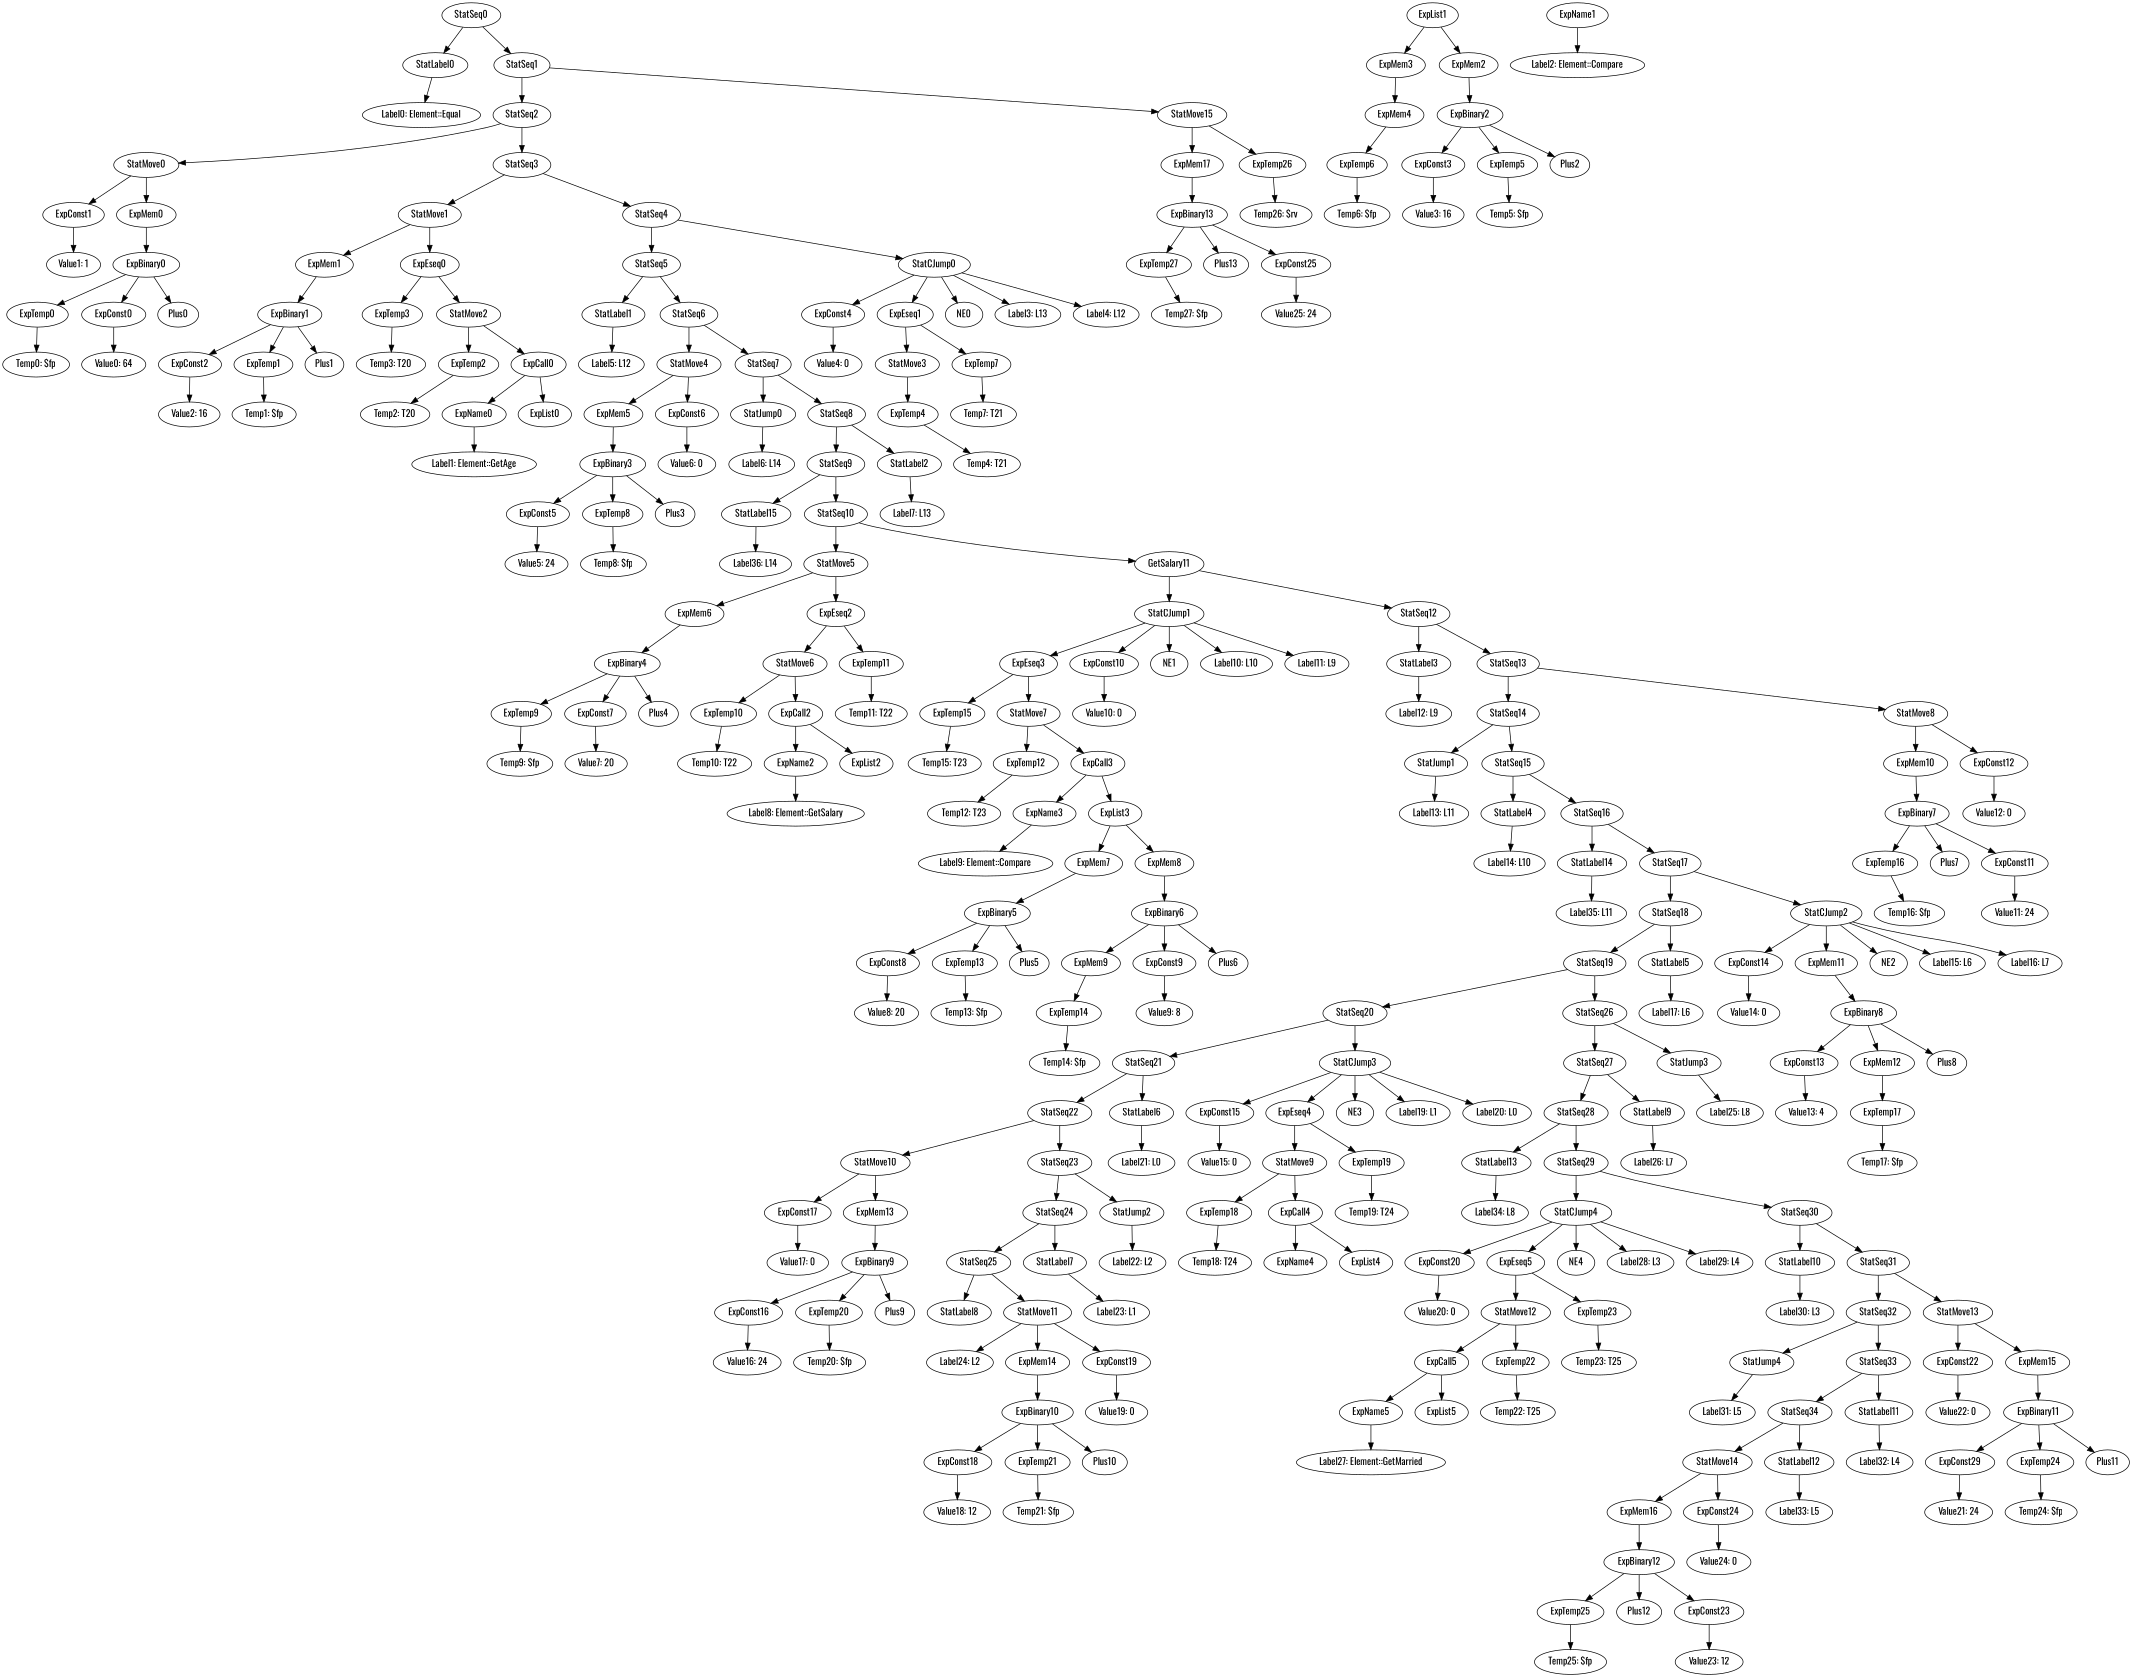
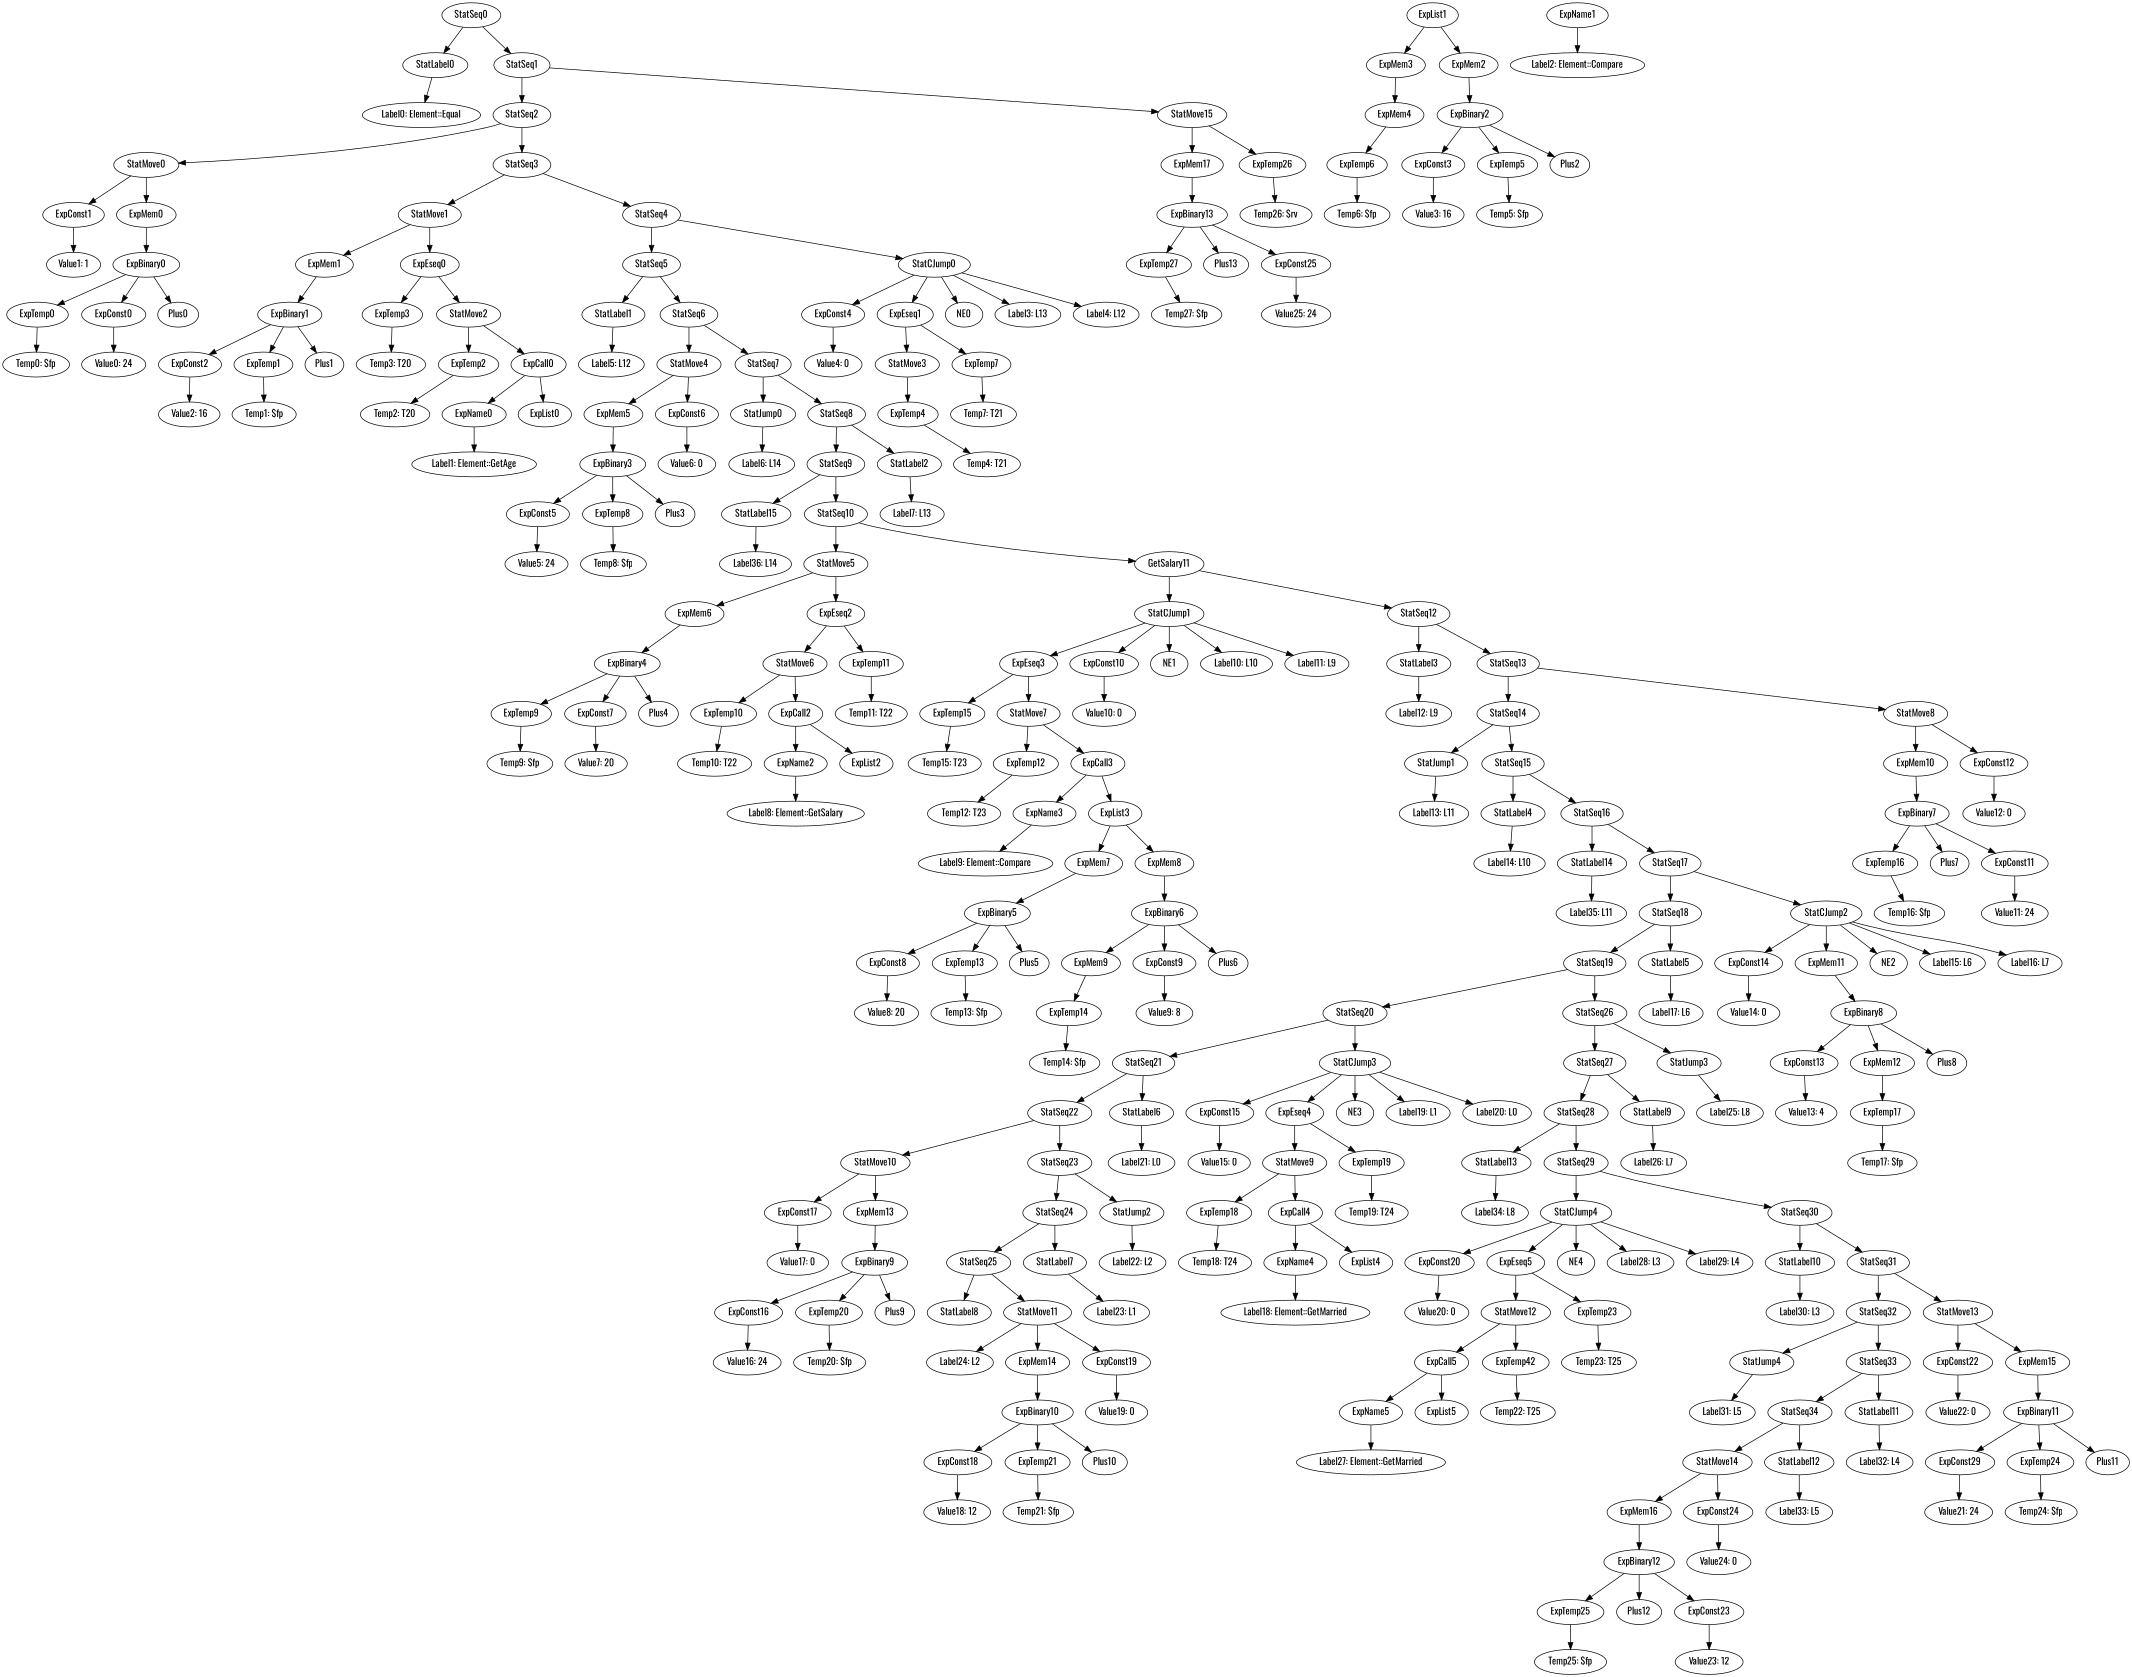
node "Value0: 64": label "Value0: 64" -> "Value0: 24"
node "Label18: Element::GetMarried": added
node "ExpTemp22": label "ExpTemp22" -> "ExpTemp42"
